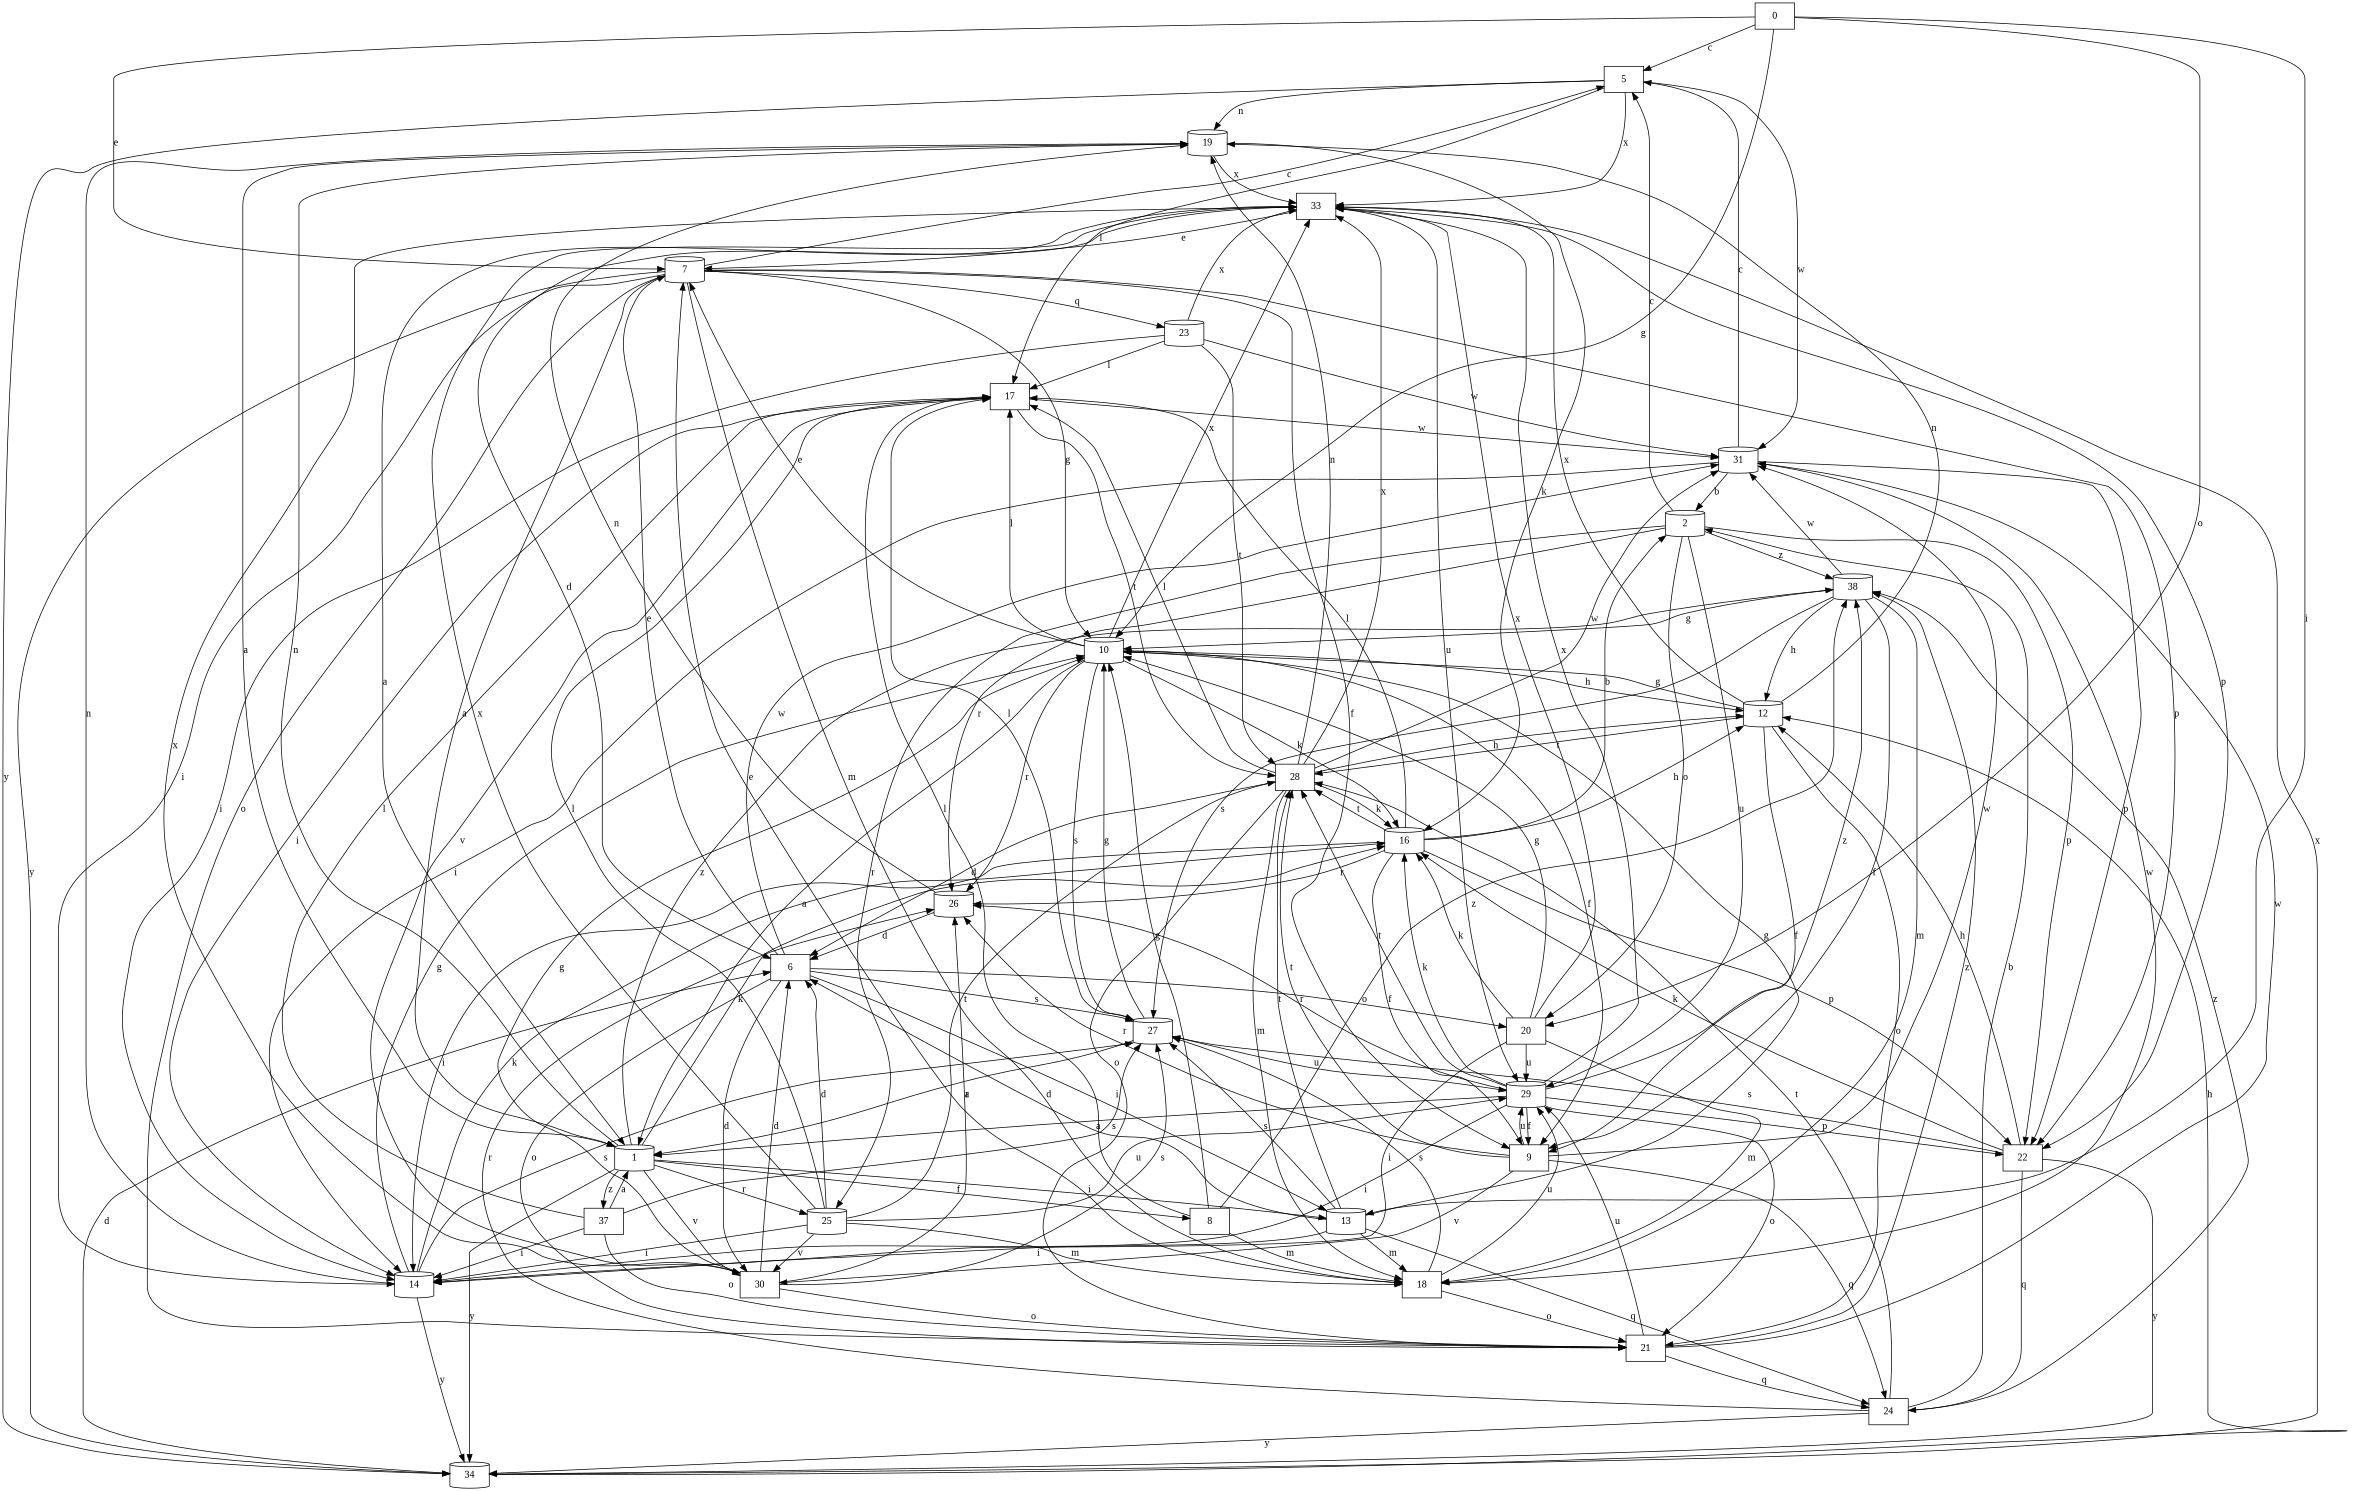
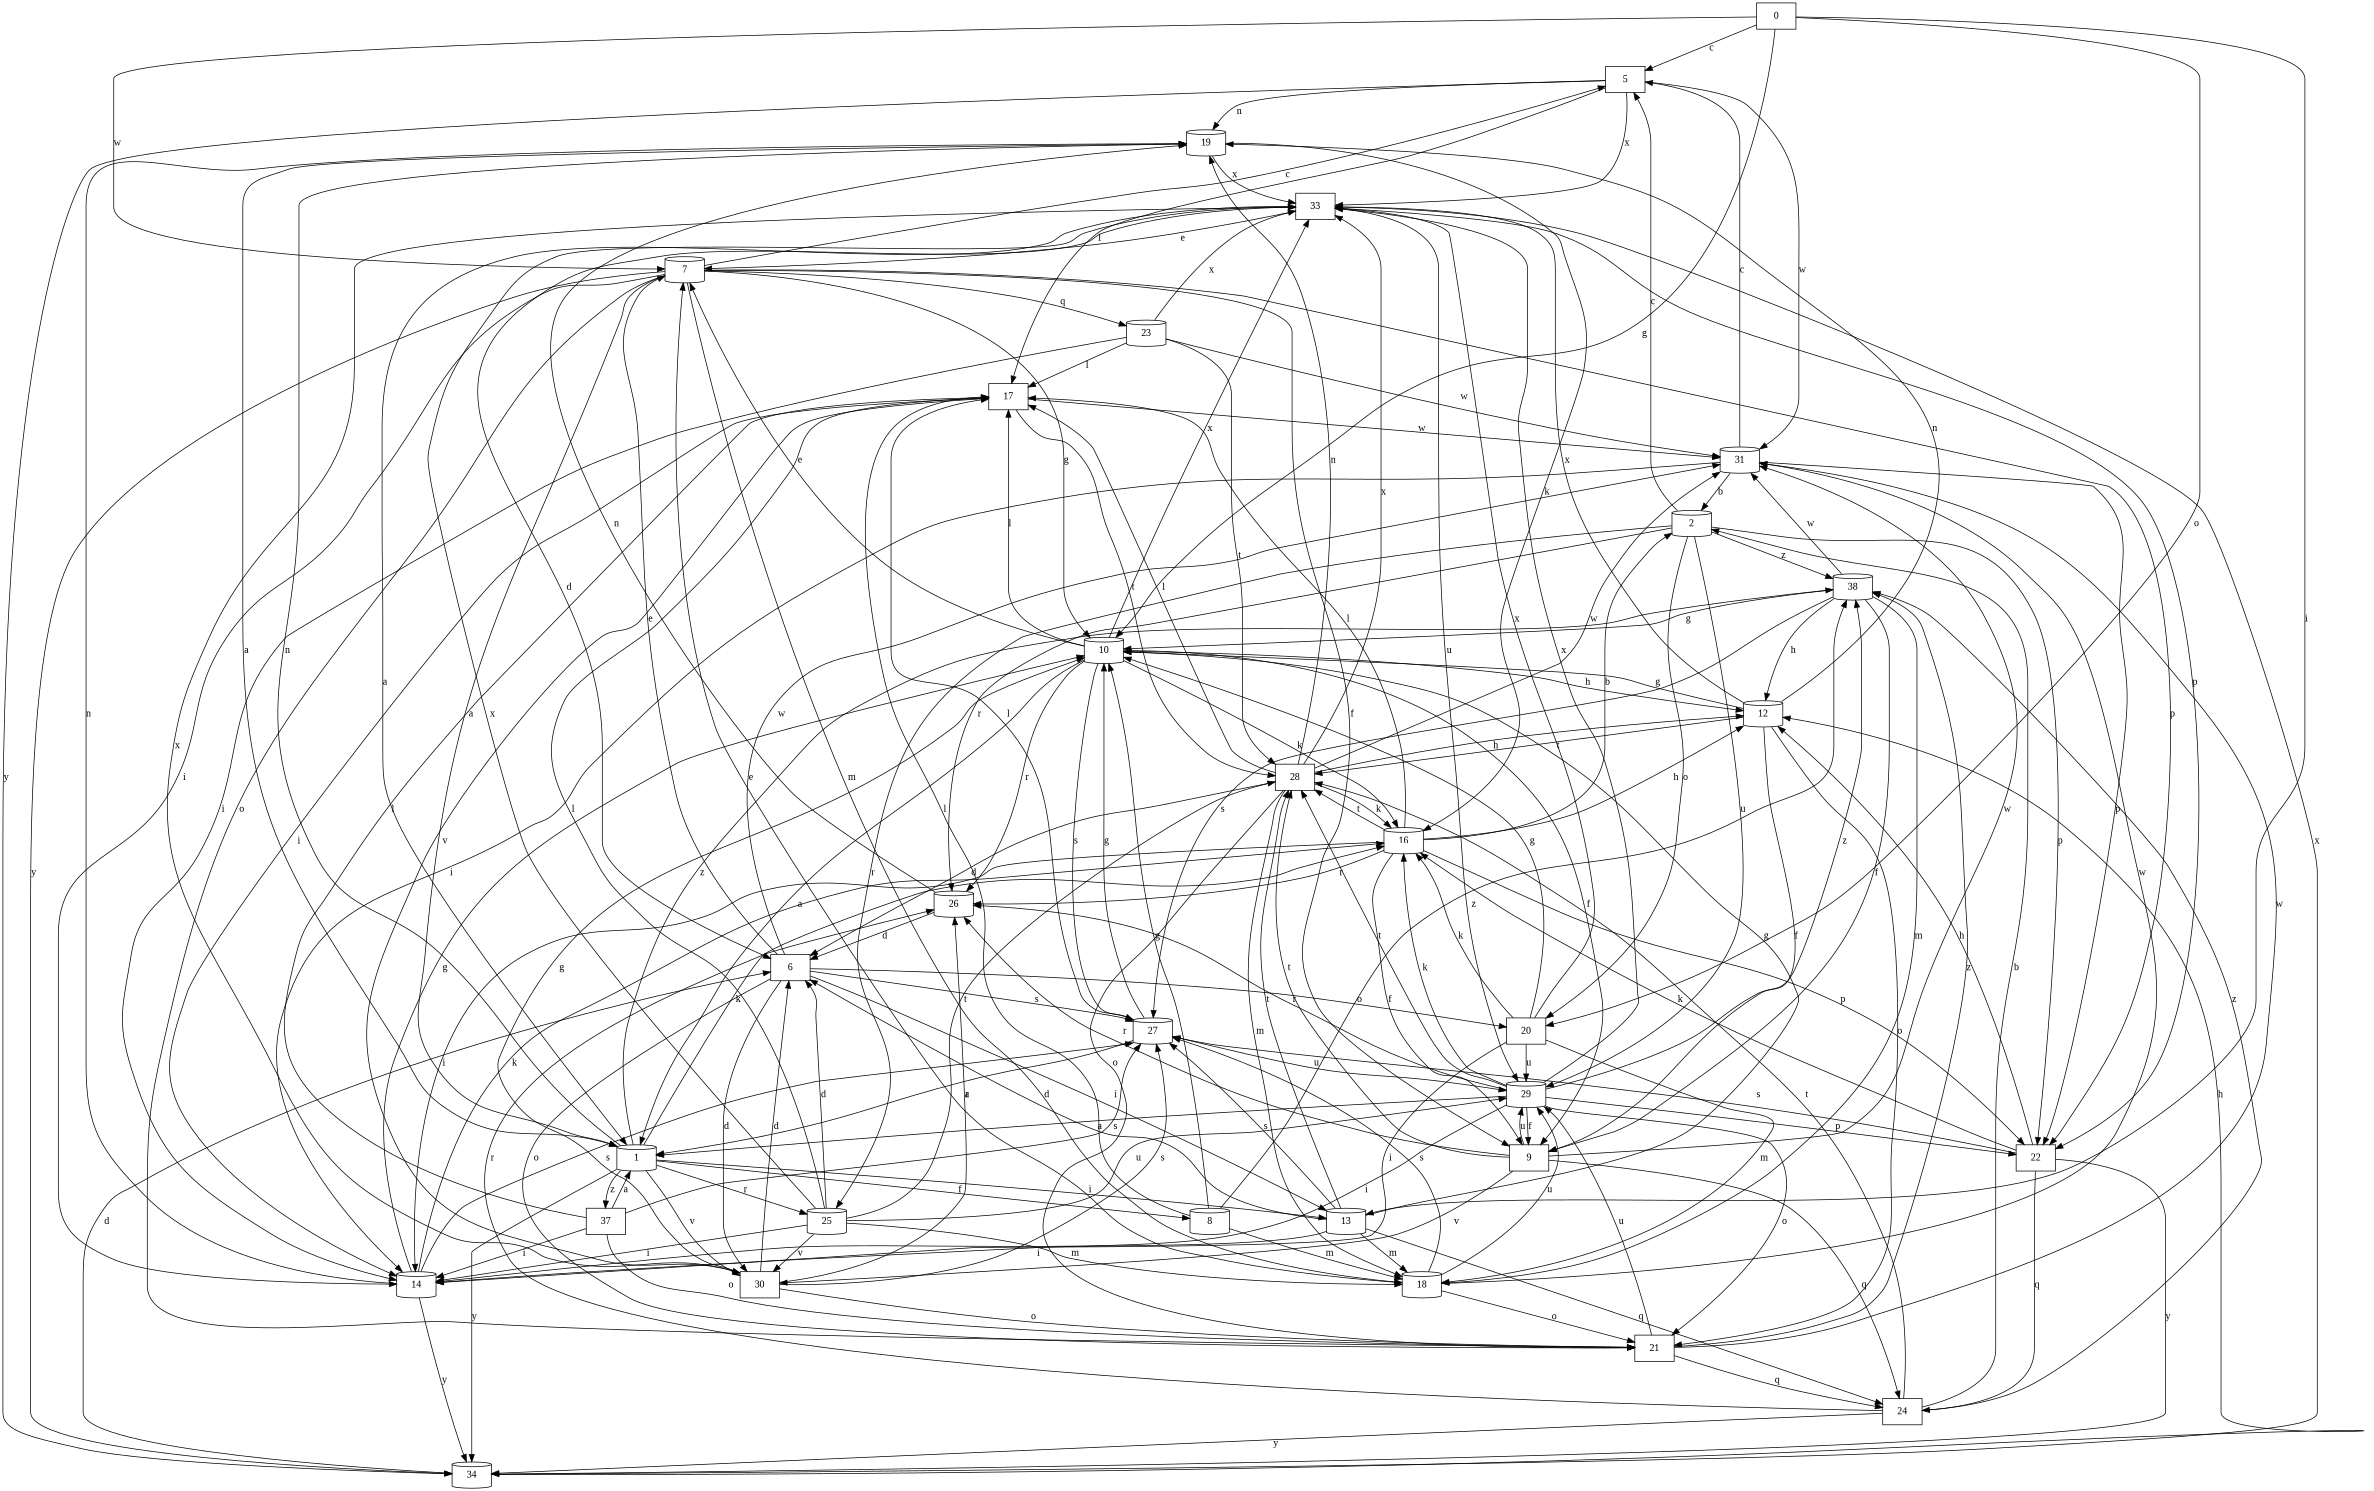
edge "0" -> "7": label "e" -> "w"
node "8": shape box -> cylinder
node "18": shape box -> cylinder
